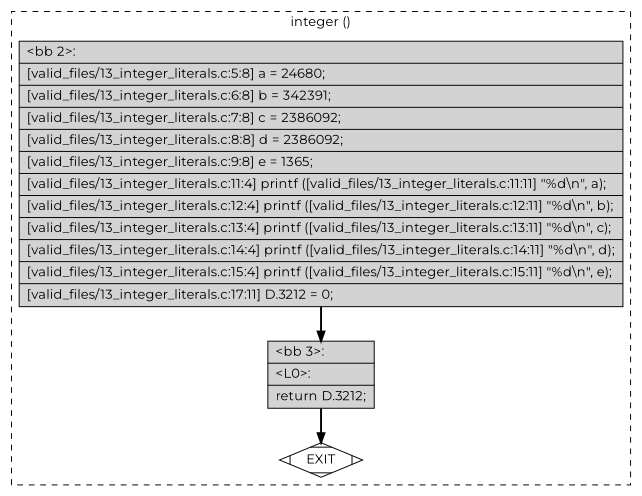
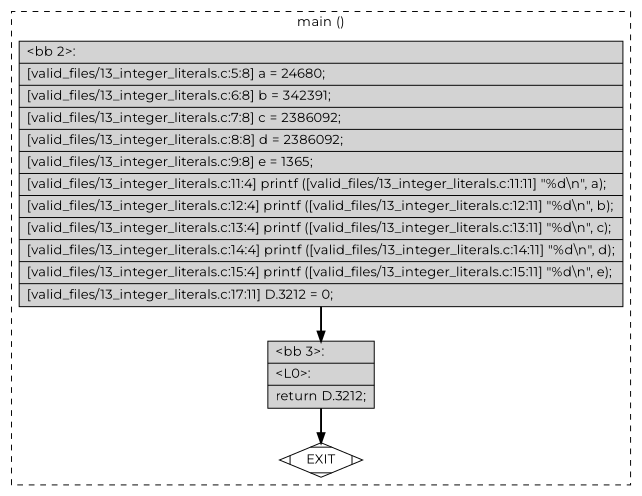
cluster "integer ()": label "integer ()" -> "main ()"
